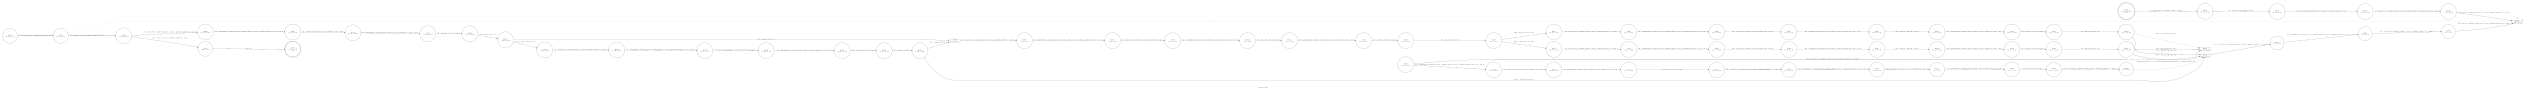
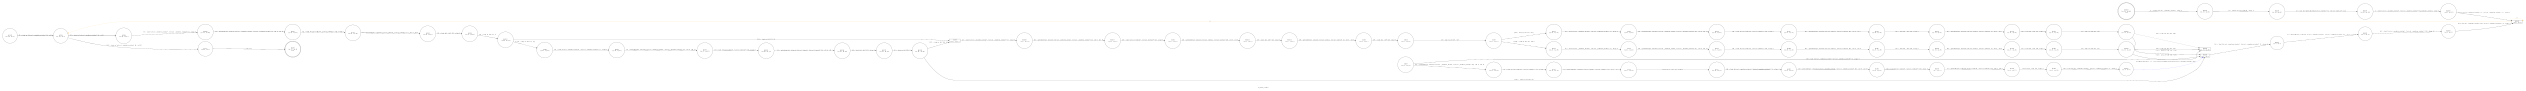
edge "N63306 (rp:56, ep:61)" -> "N63307 (rp:58, ep:1)": now "N63244 (rp:59, ep:2)" -> "N63307 (rp:58, ep:1)"
